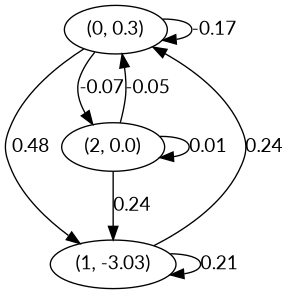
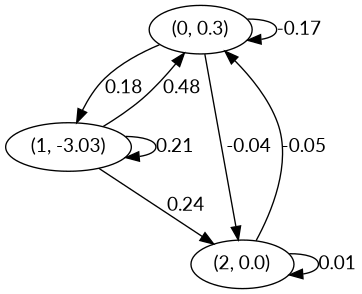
edge "(0, 0.3)" -> "(2, 0.0)": label "-0.07" -> "-0.04"
edge "(0, 0.3)" -> "(1, -3.03)": label "0.48" -> "0.18"
edge "(1, -3.03)" -> "(0, 0.3)": label "0.24" -> "0.48"
edge "(2, 0.0)" -> "(1, -3.03)": reversed
